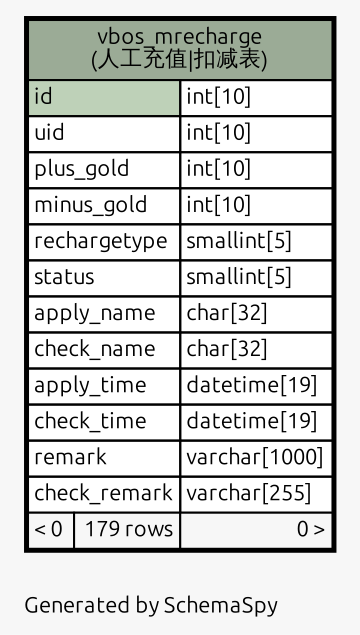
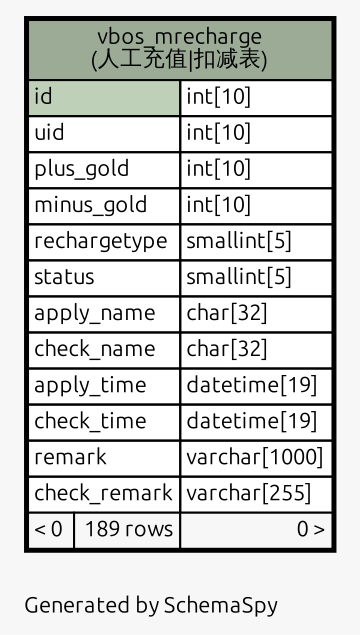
node "vbos_mrecharge": text "179 rows" -> "189 rows"
